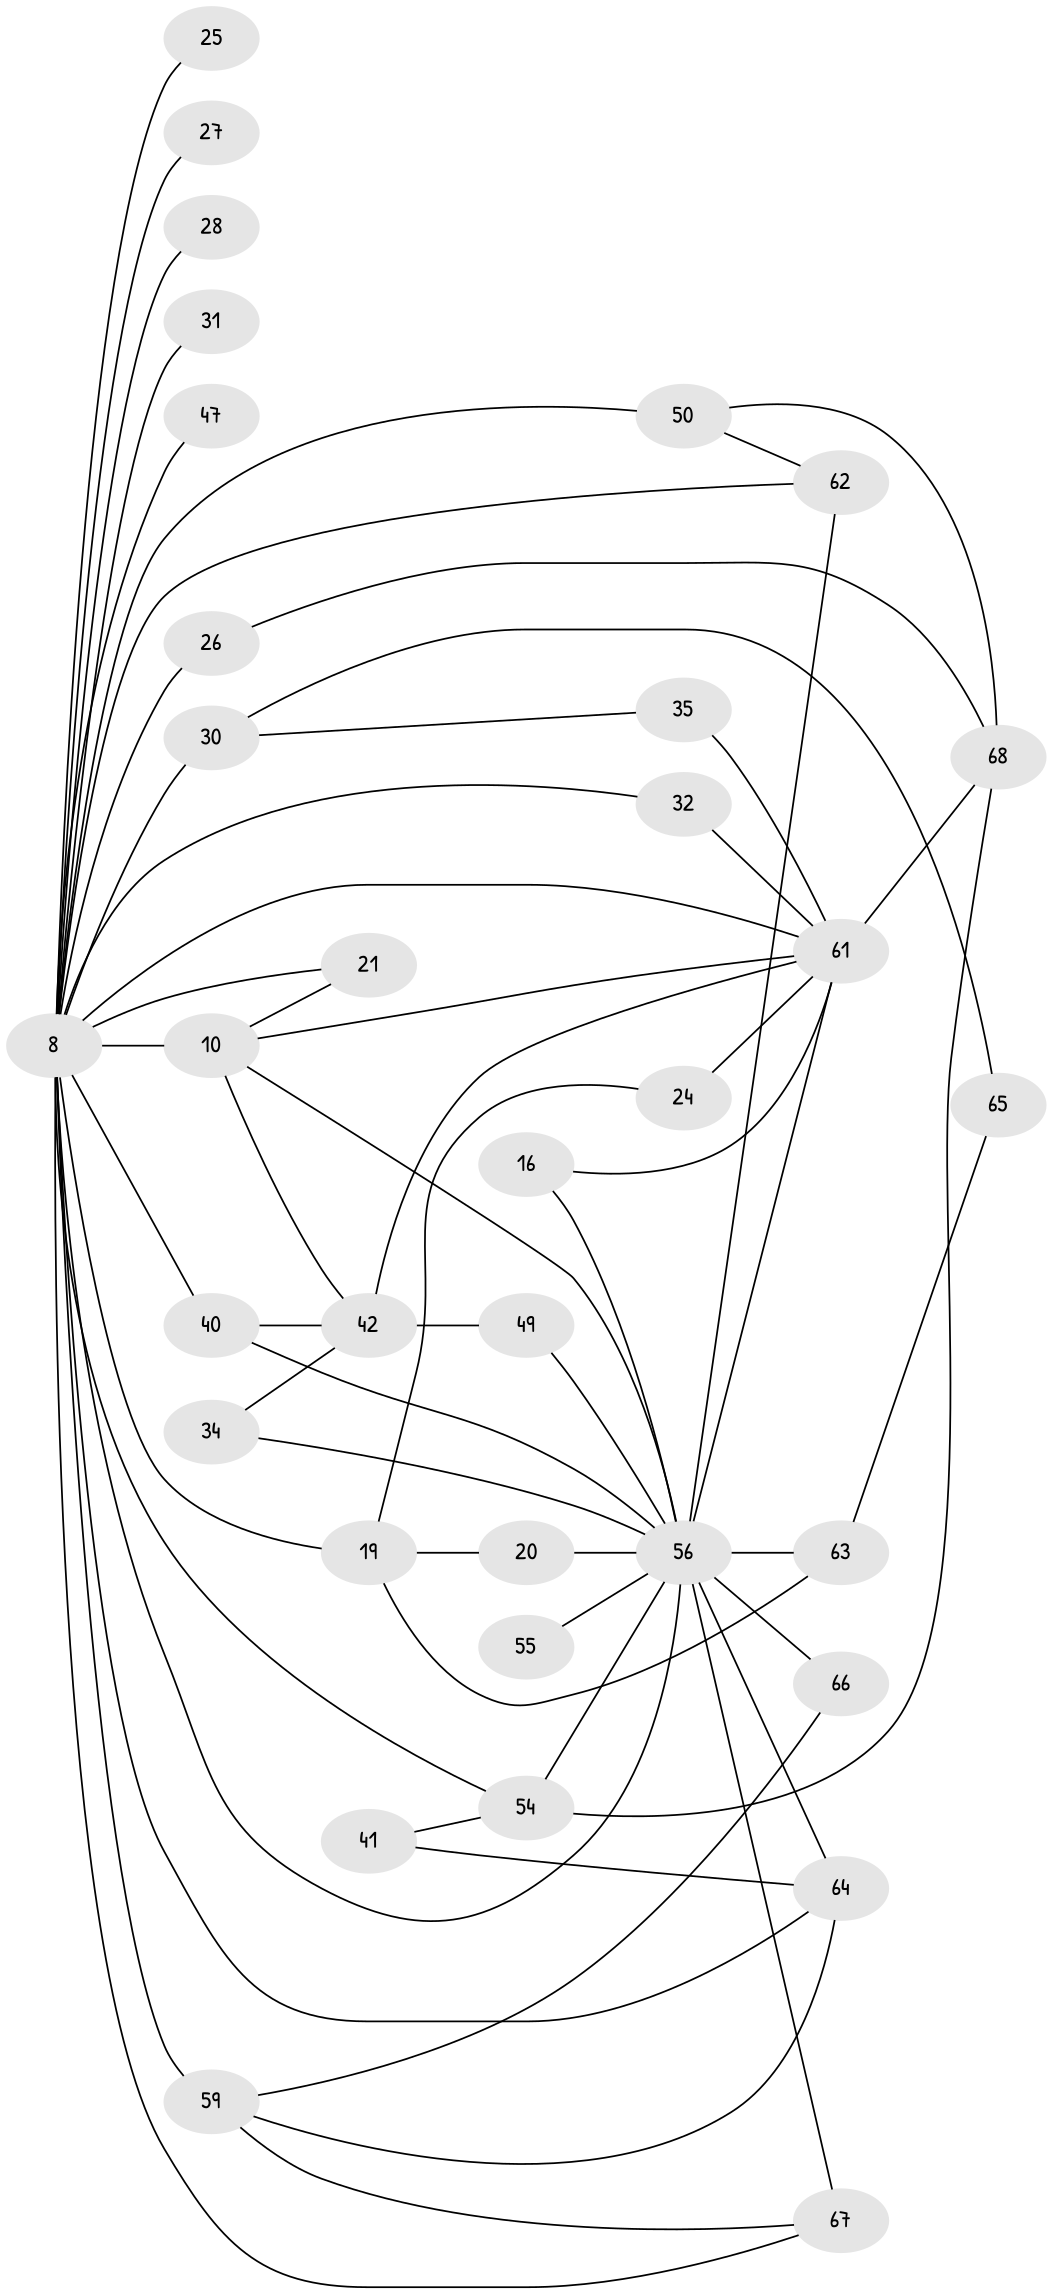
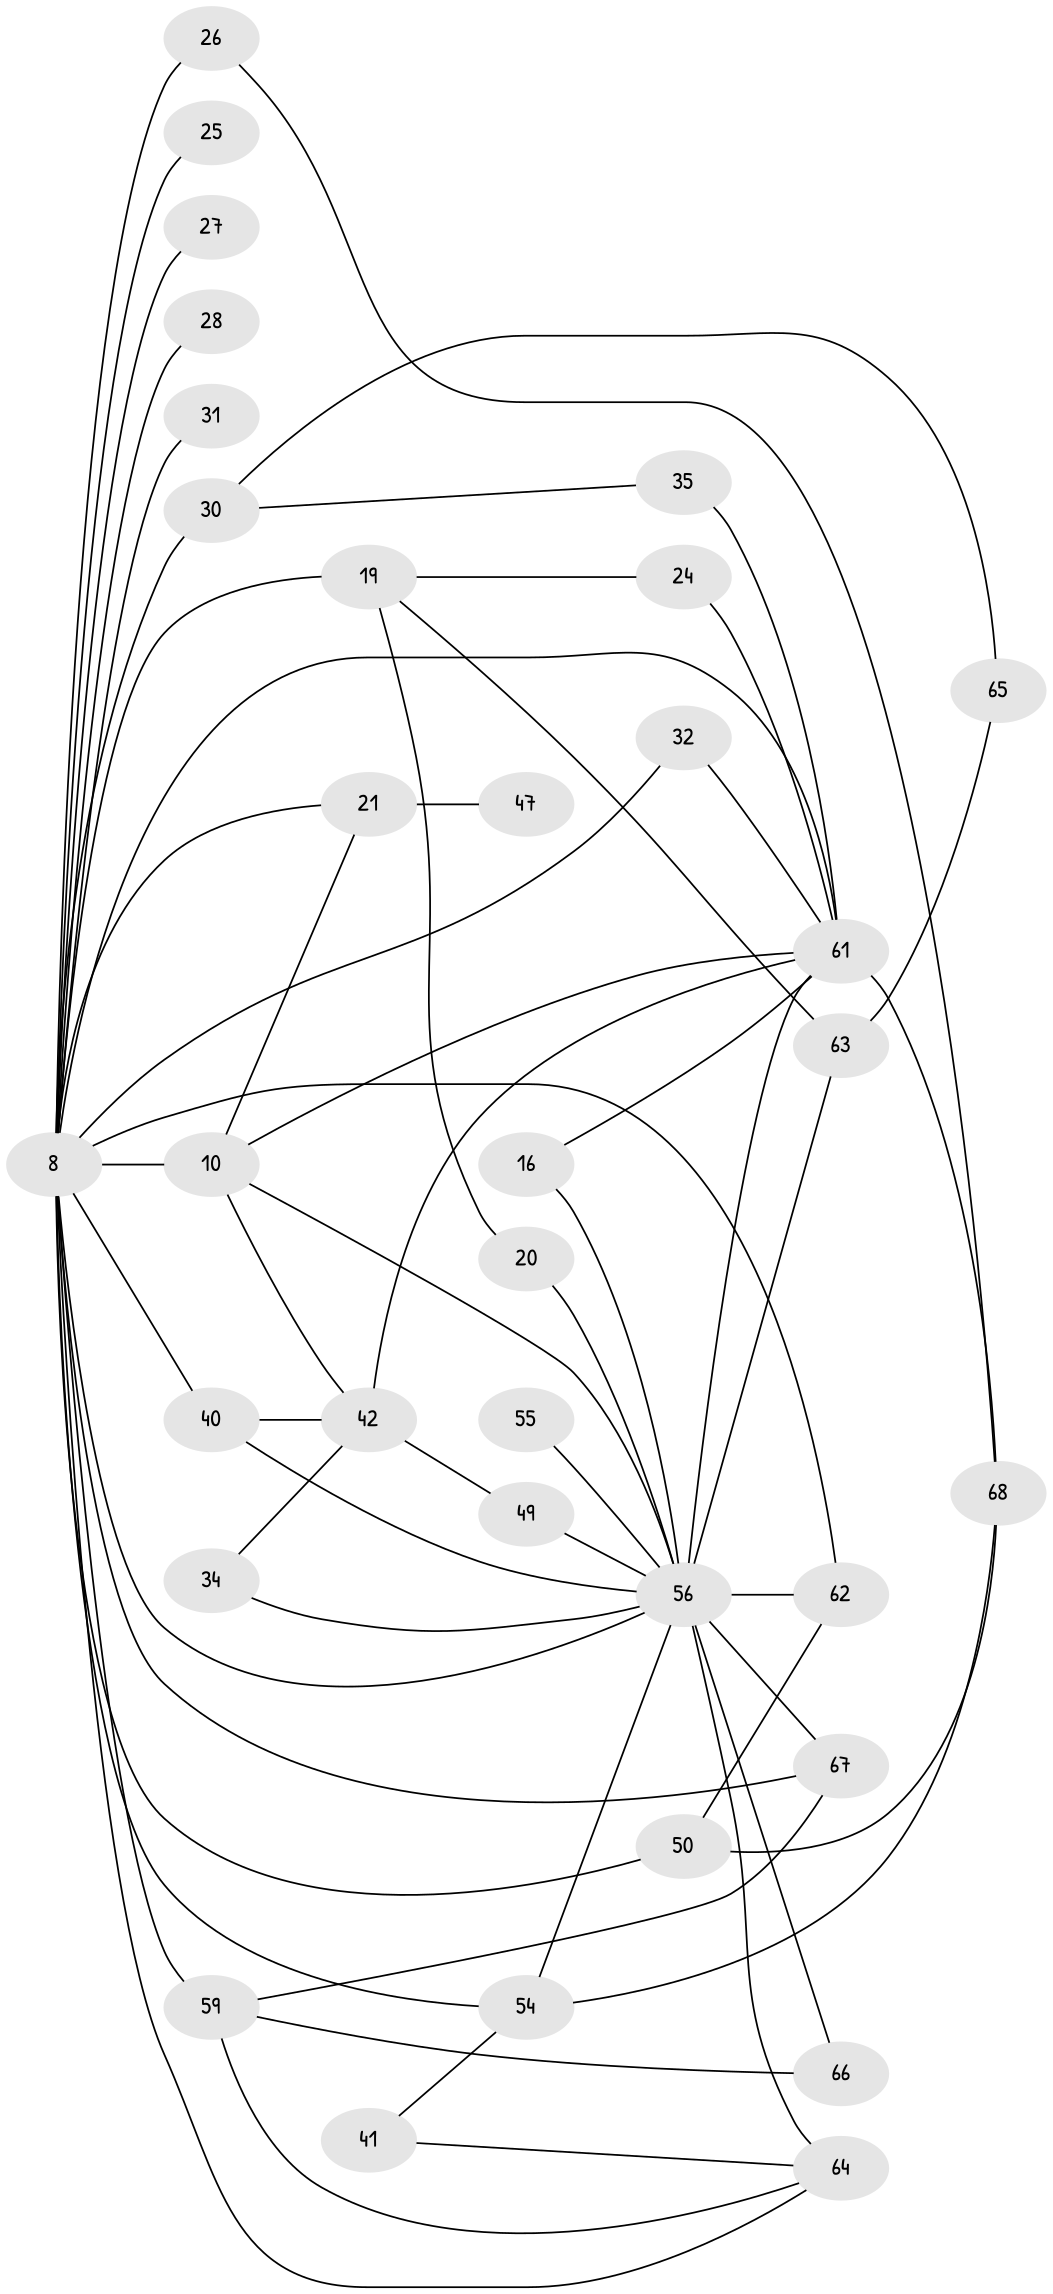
edge "47" -- "8": now "47" -- "21"
